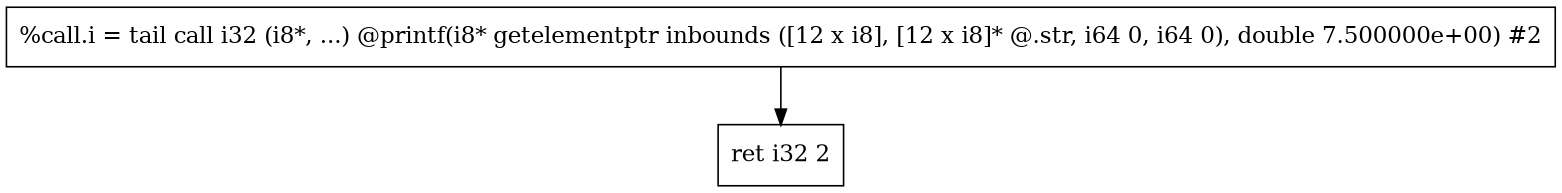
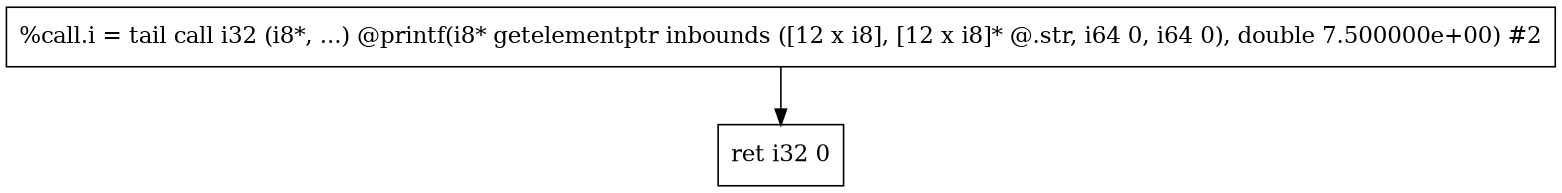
node "ret i32 2": label "ret i32 2" -> "ret i32 0"
